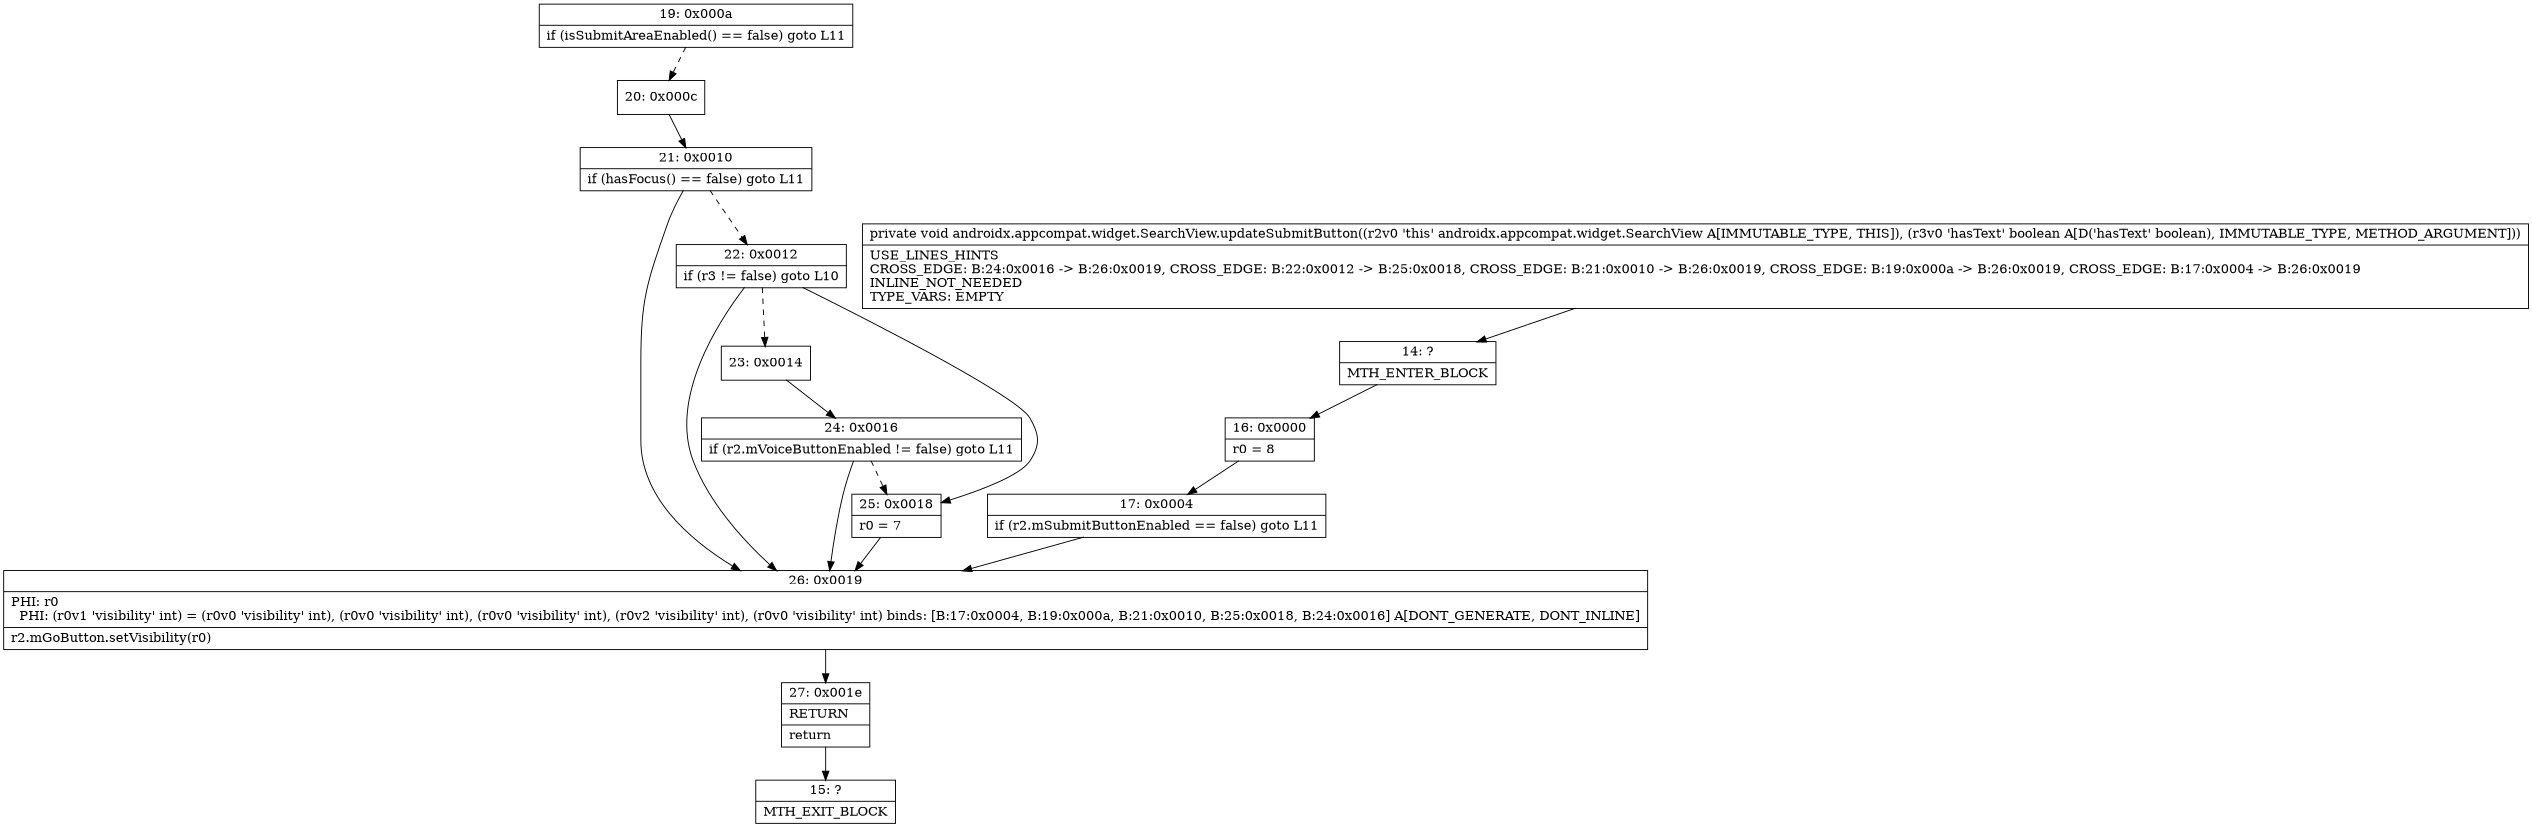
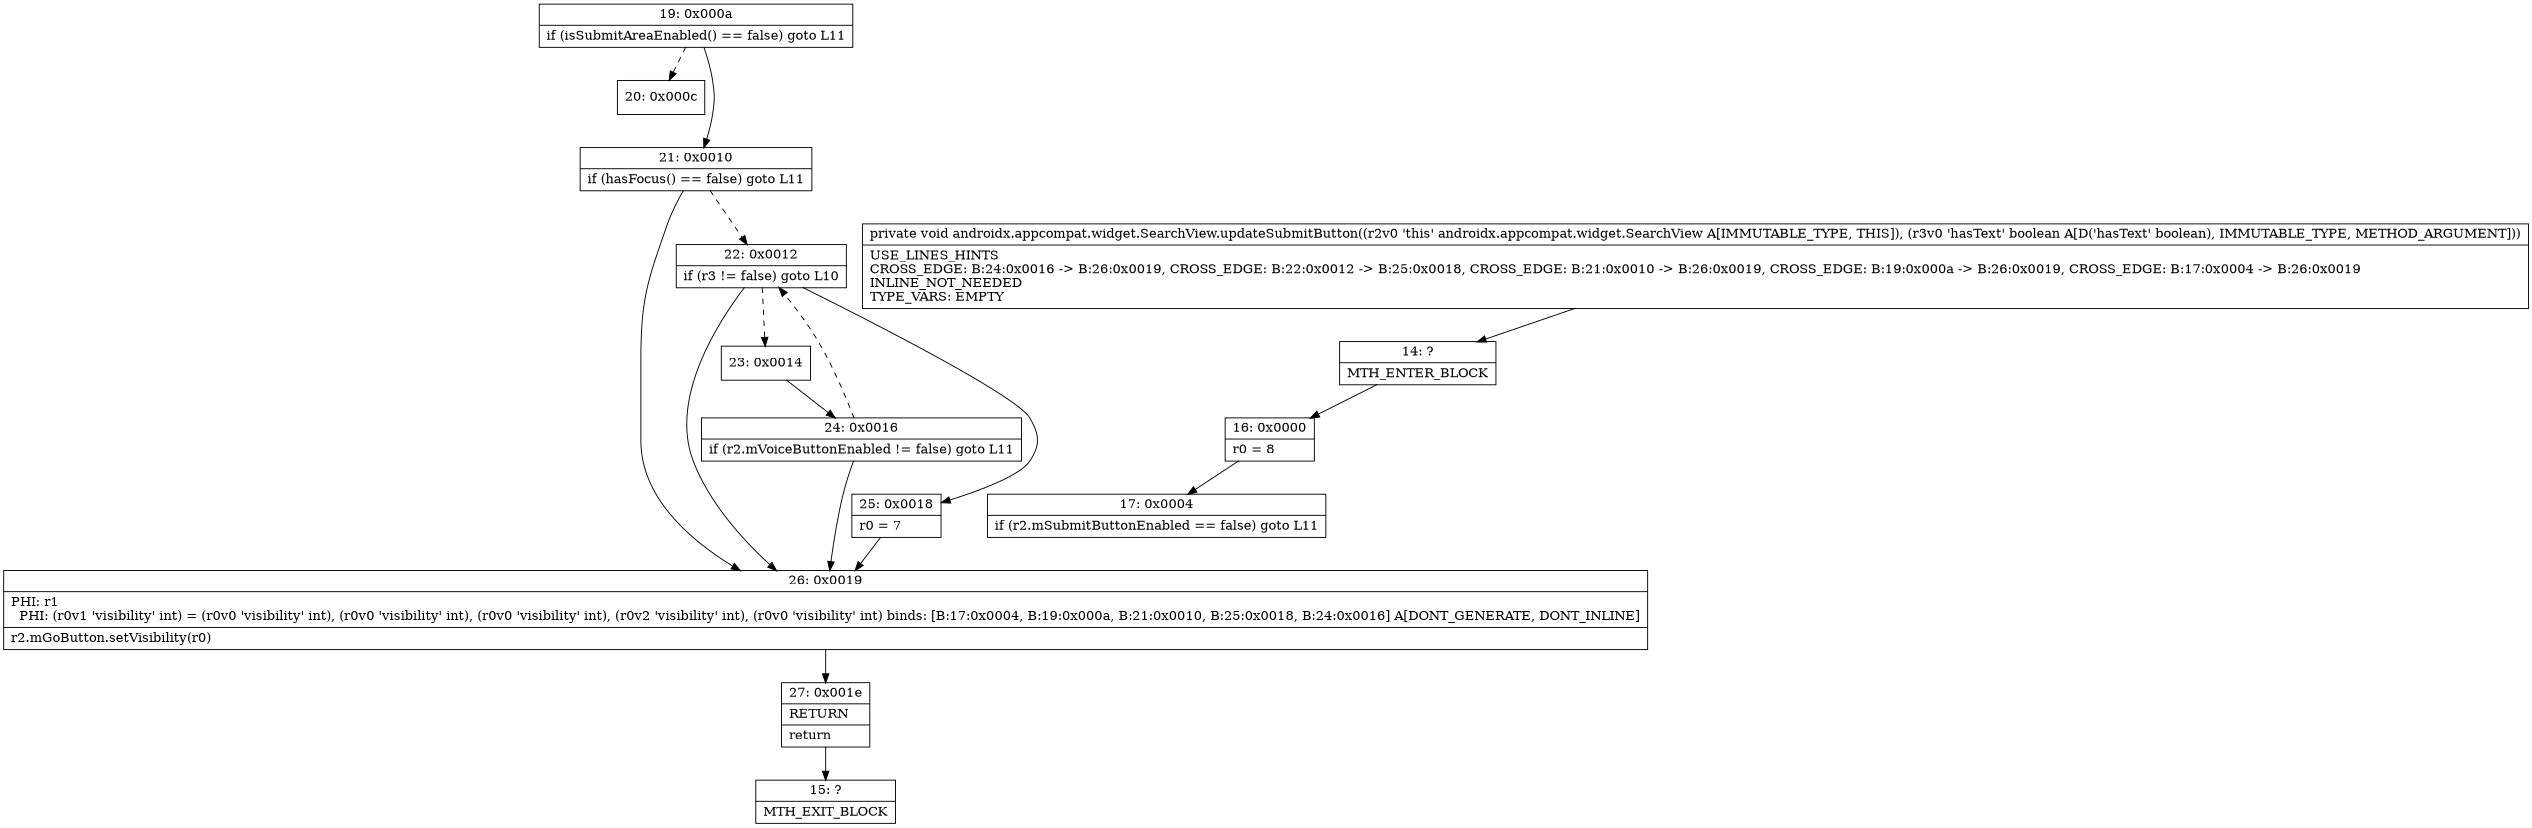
edge "20: 0x000c" -> "21: 0x0010": now "19: 0x000a" -> "21: 0x0010"
edge "24: 0x0016" -> "25: 0x0018": now "24: 0x0016" -> "22: 0x0012"
edge "17: 0x0004" -> "26: 0x0019": removed
node "26: 0x0019": text "PHI: r0" -> "PHI: r1"
